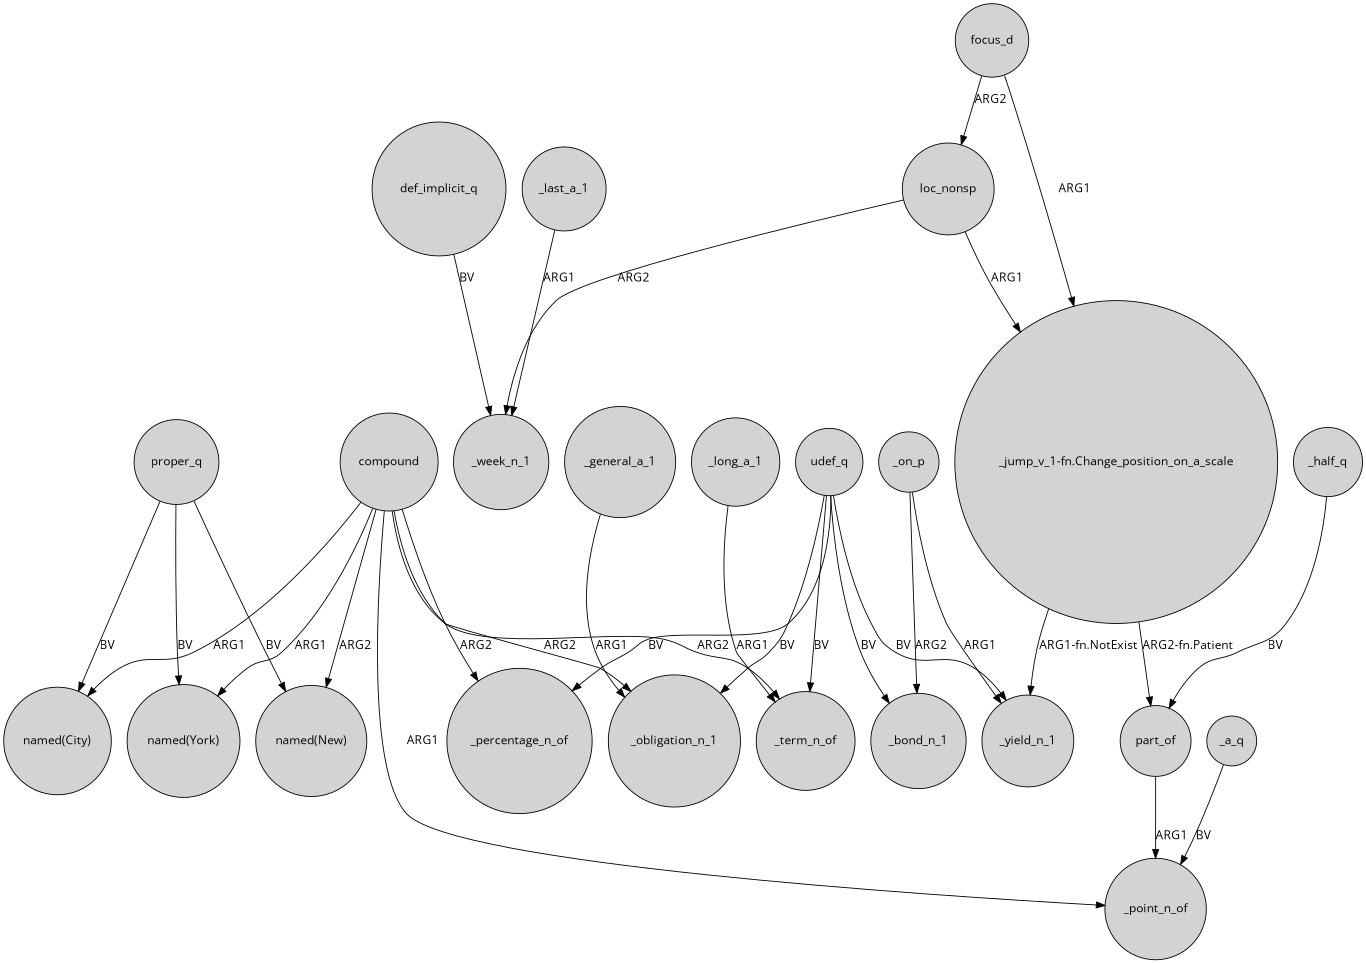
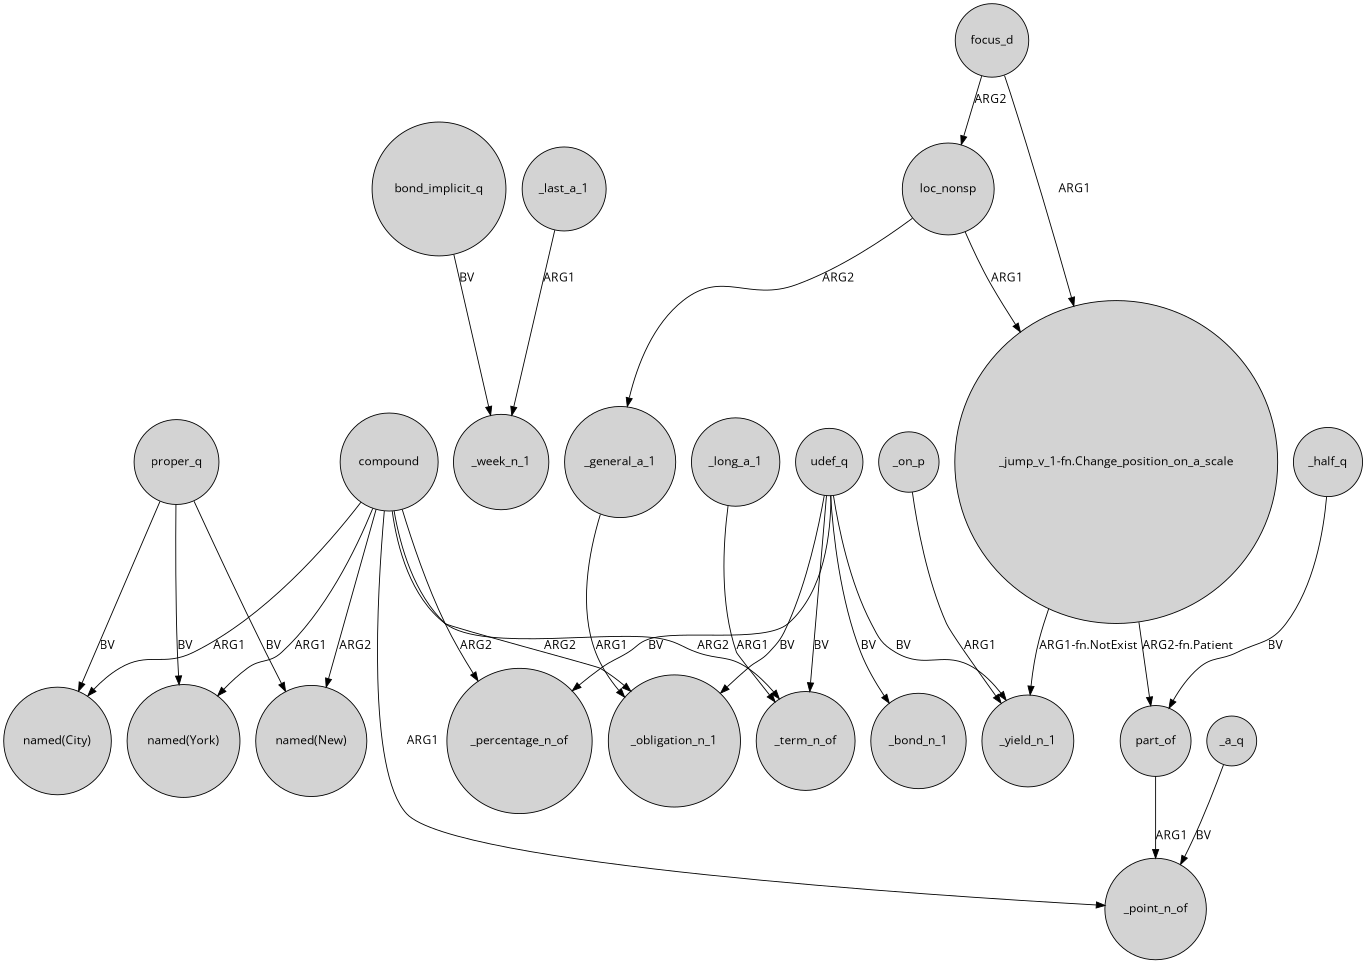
node "def_implicit_q": label "def_implicit_q" -> "bond_implicit_q"
edge "loc_nonsp" -> "_week_n_1": now "loc_nonsp" -> "_general_a_1"
edge "_on_p" -> "_bond_n_1": removed, label "ARG2"
